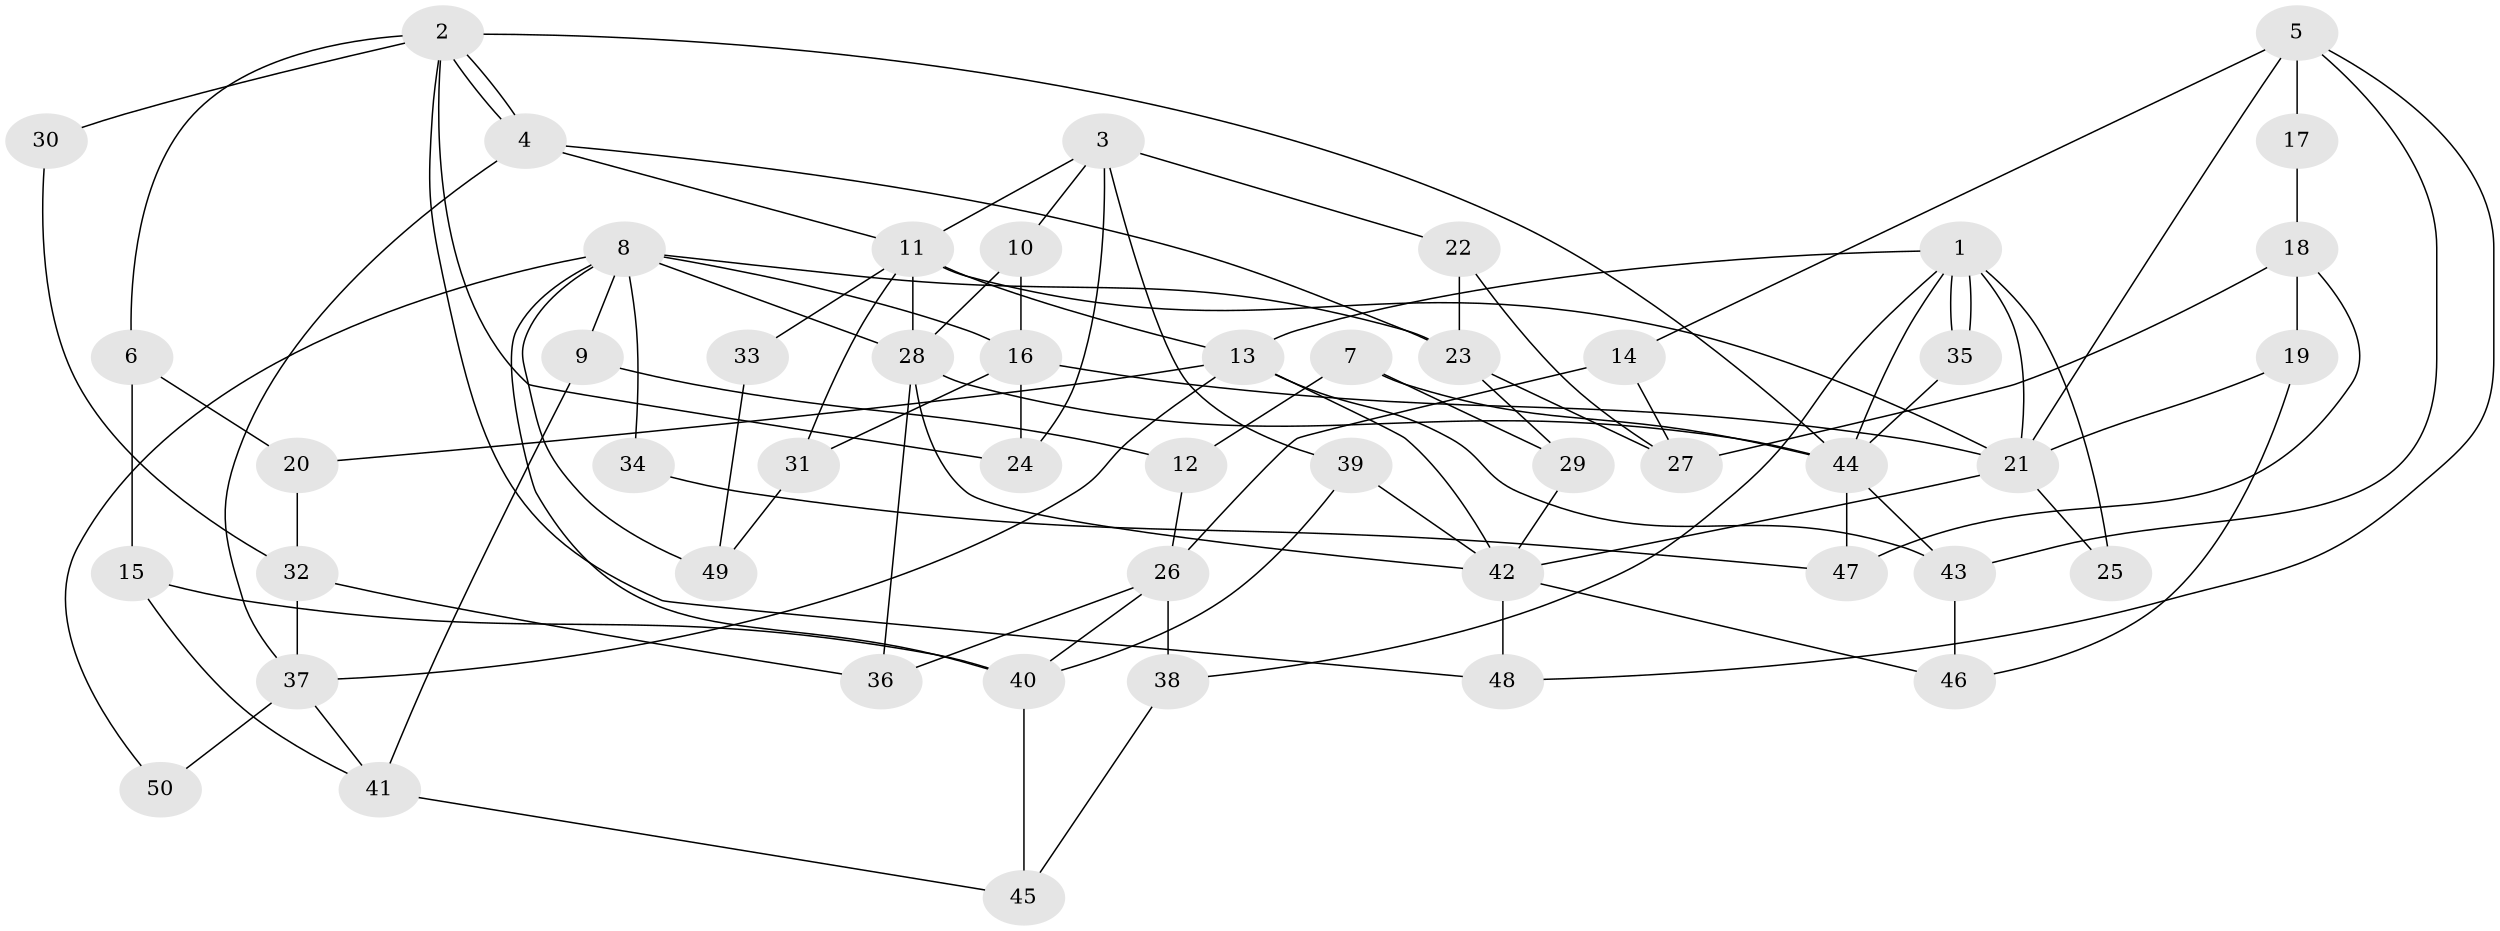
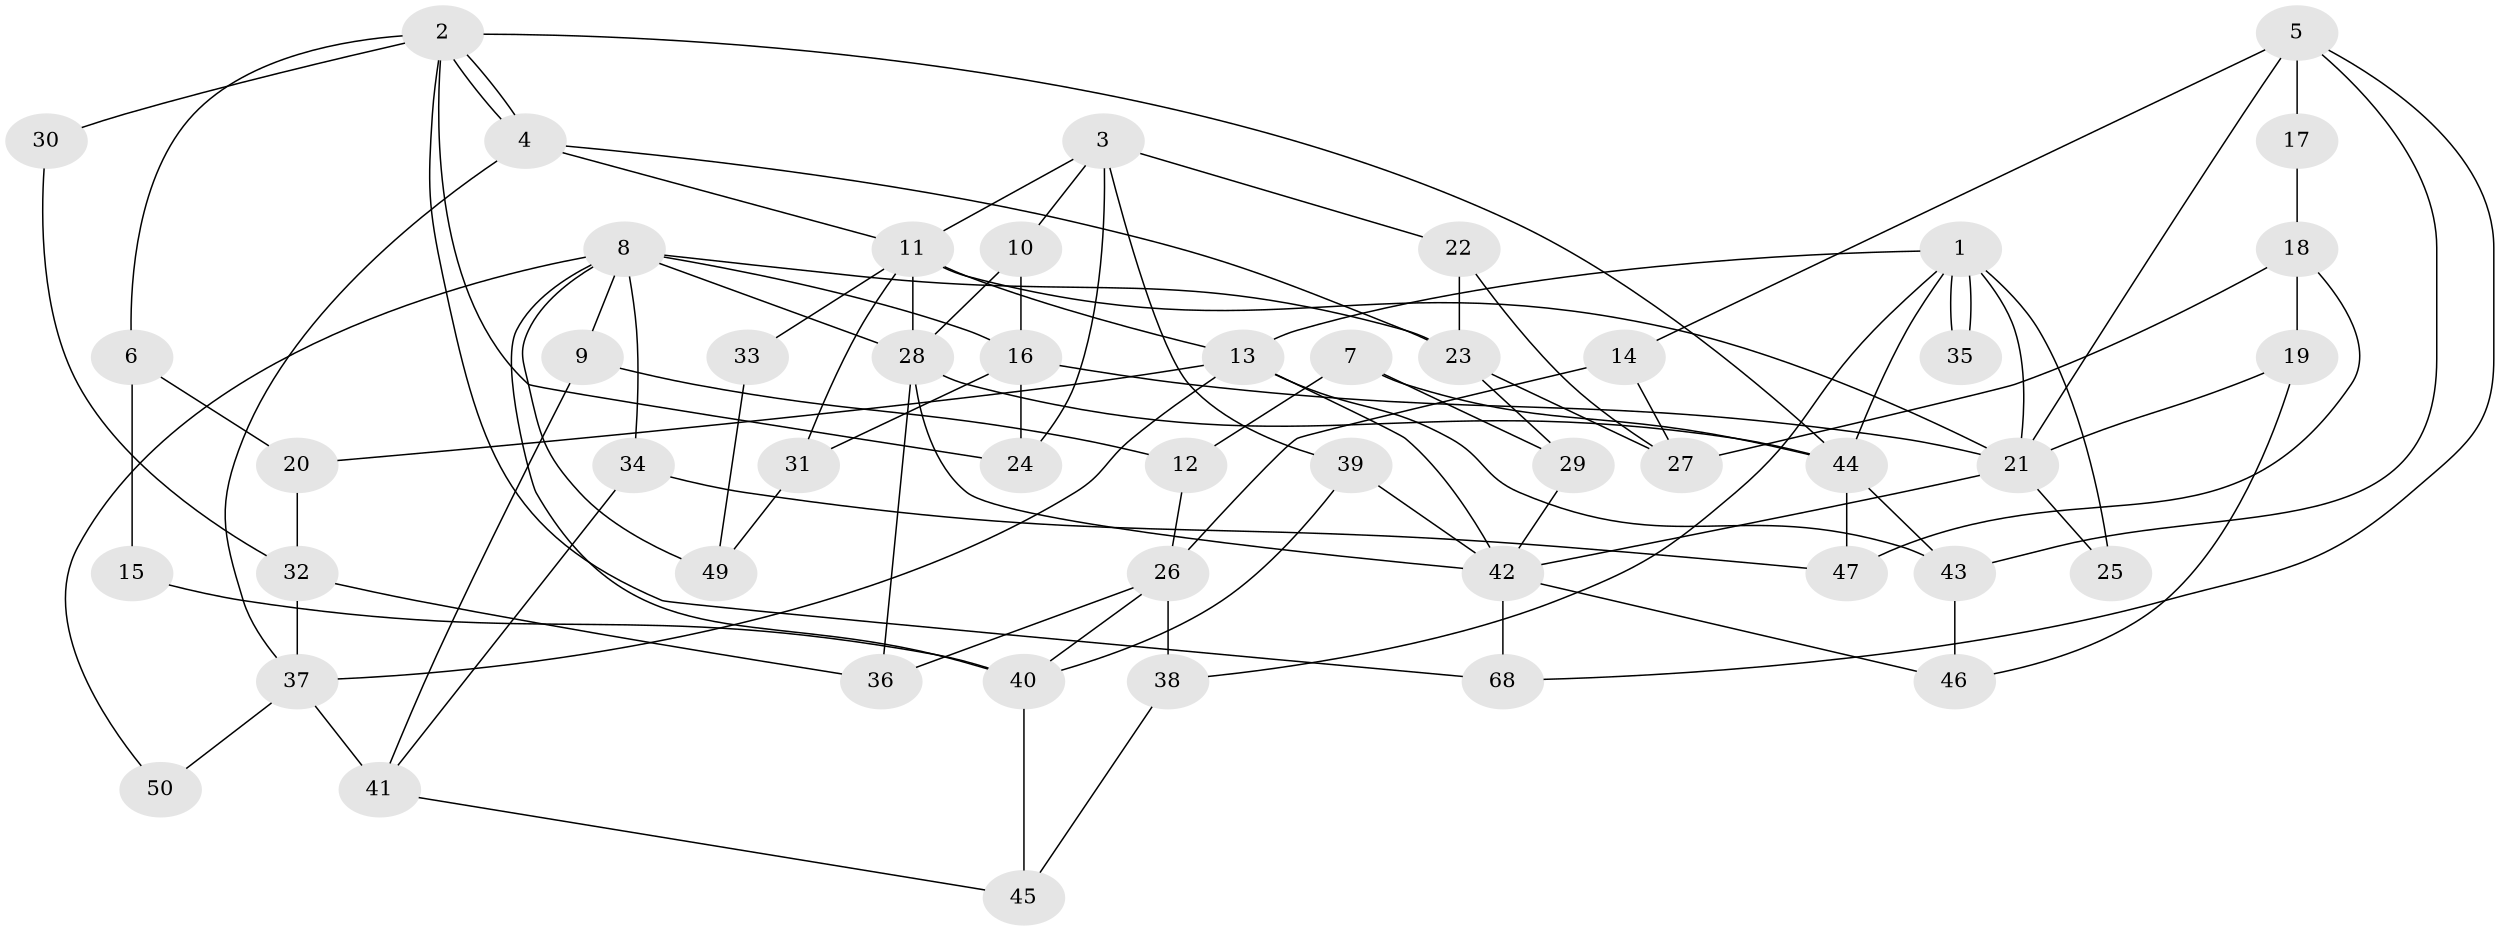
edge "35" -- "44": removed
node "48": label "48" -> "68"
edge "15" -- "41": now "34" -- "41"
